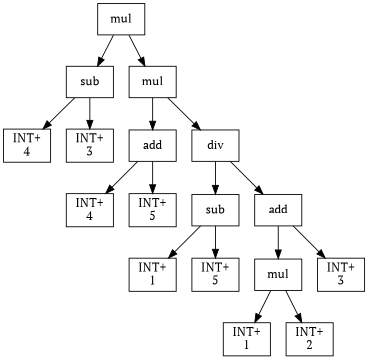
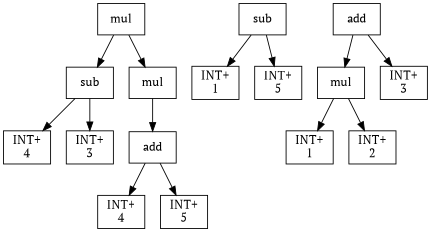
node "div": removed
